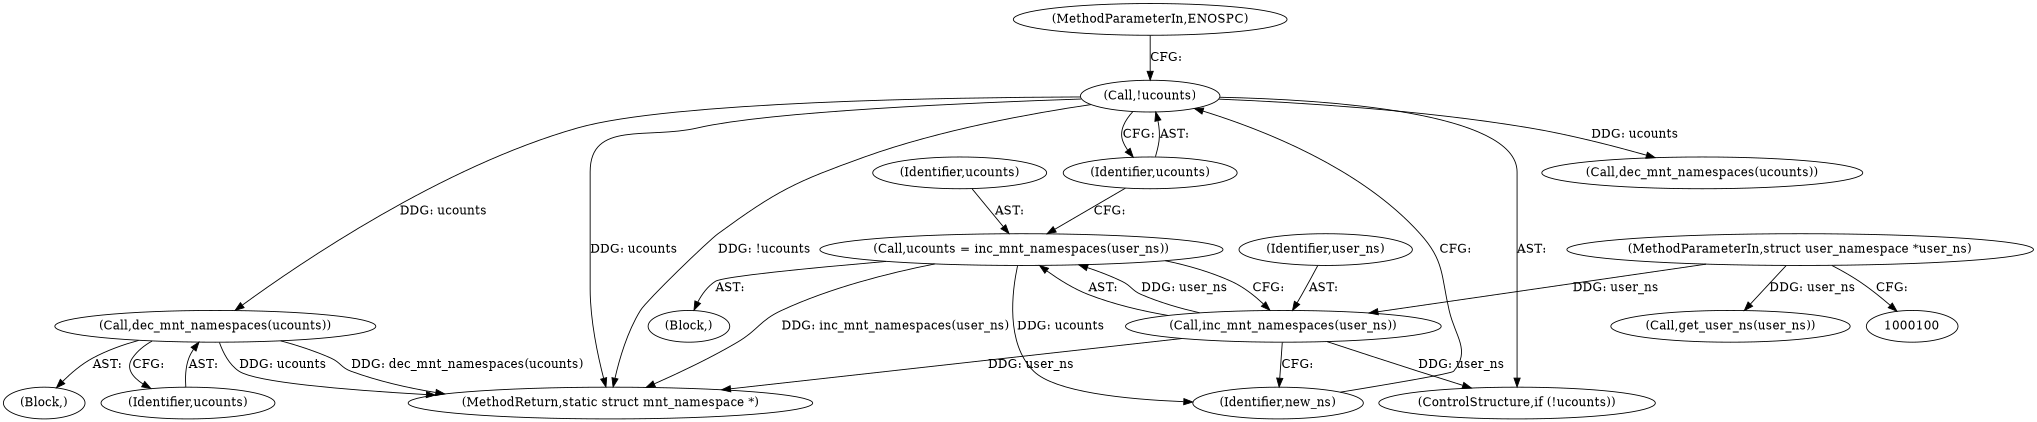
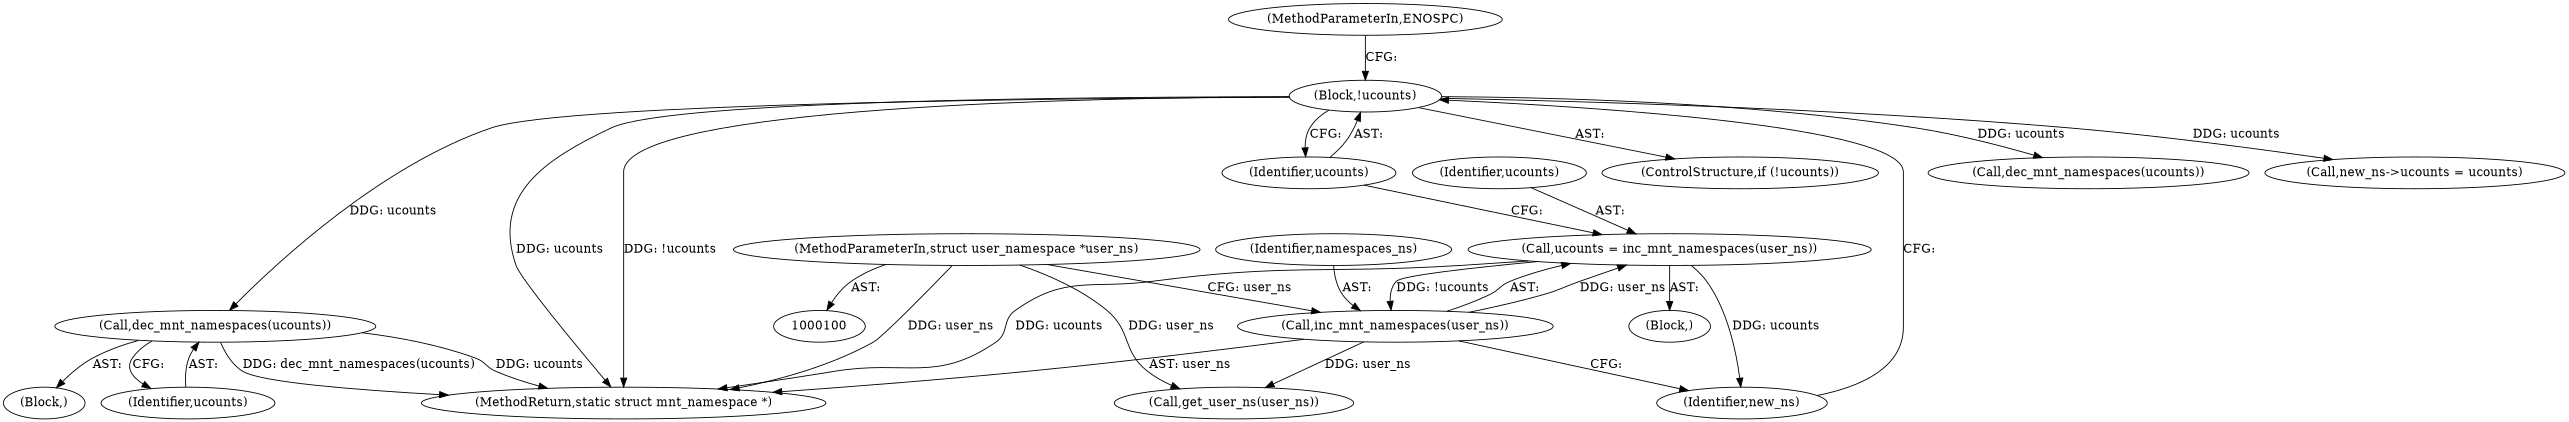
node "(Call,!ucounts)": label "(Call,!ucounts)" -> "(Block,!ucounts)"
node "(Call,new_ns->ucounts = ucounts)": added
node "(Identifier,user_ns)": label "(Identifier,user_ns)" -> "(Identifier,namespaces_ns)"
edge "(Call,ucounts = inc_mnt_namespaces(user_ns))" -> "(Call,inc_mnt_namespaces(user_ns))": label "CFG: " -> "DDG: !ucounts"
edge "(MethodParameterIn,struct user_namespace *user_ns)" -> "(Call,inc_mnt_namespaces(user_ns))": label "DDG: user_ns" -> "CFG: user_ns"
edge "(MethodParameterIn,struct user_namespace *user_ns)" -> "1000100": label "CFG: " -> "AST: "
edge "(Call,ucounts = inc_mnt_namespaces(user_ns))" -> "(MethodReturn,static struct mnt_namespace *)": label "DDG: inc_mnt_namespaces(user_ns)" -> "DDG: ucounts"
edge "(MethodParameterIn,struct user_namespace *user_ns)" -> "(MethodReturn,static struct mnt_namespace *)": added, label "DDG: user_ns"
edge "(Call,inc_mnt_namespaces(user_ns))" -> "(ControlStructure,if (!ucounts))": now "(Call,inc_mnt_namespaces(user_ns))" -> "(Call,get_user_ns(user_ns))"
edge "(Call,inc_mnt_namespaces(user_ns))" -> "(MethodReturn,static struct mnt_namespace *)": label "DDG: user_ns" -> "AST: user_ns"
